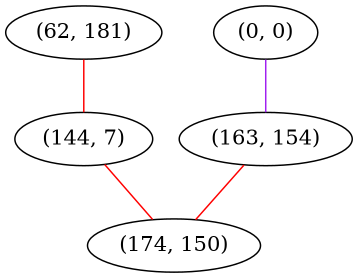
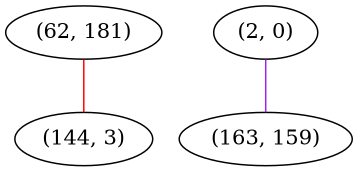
node "(0, 0)": label "(0, 0)" -> "(2, 0)"
node "(144, 7)": label "(144, 7)" -> "(144, 3)"
node "(163, 154)": label "(163, 154)" -> "(163, 159)"
node "(174, 150)": removed
